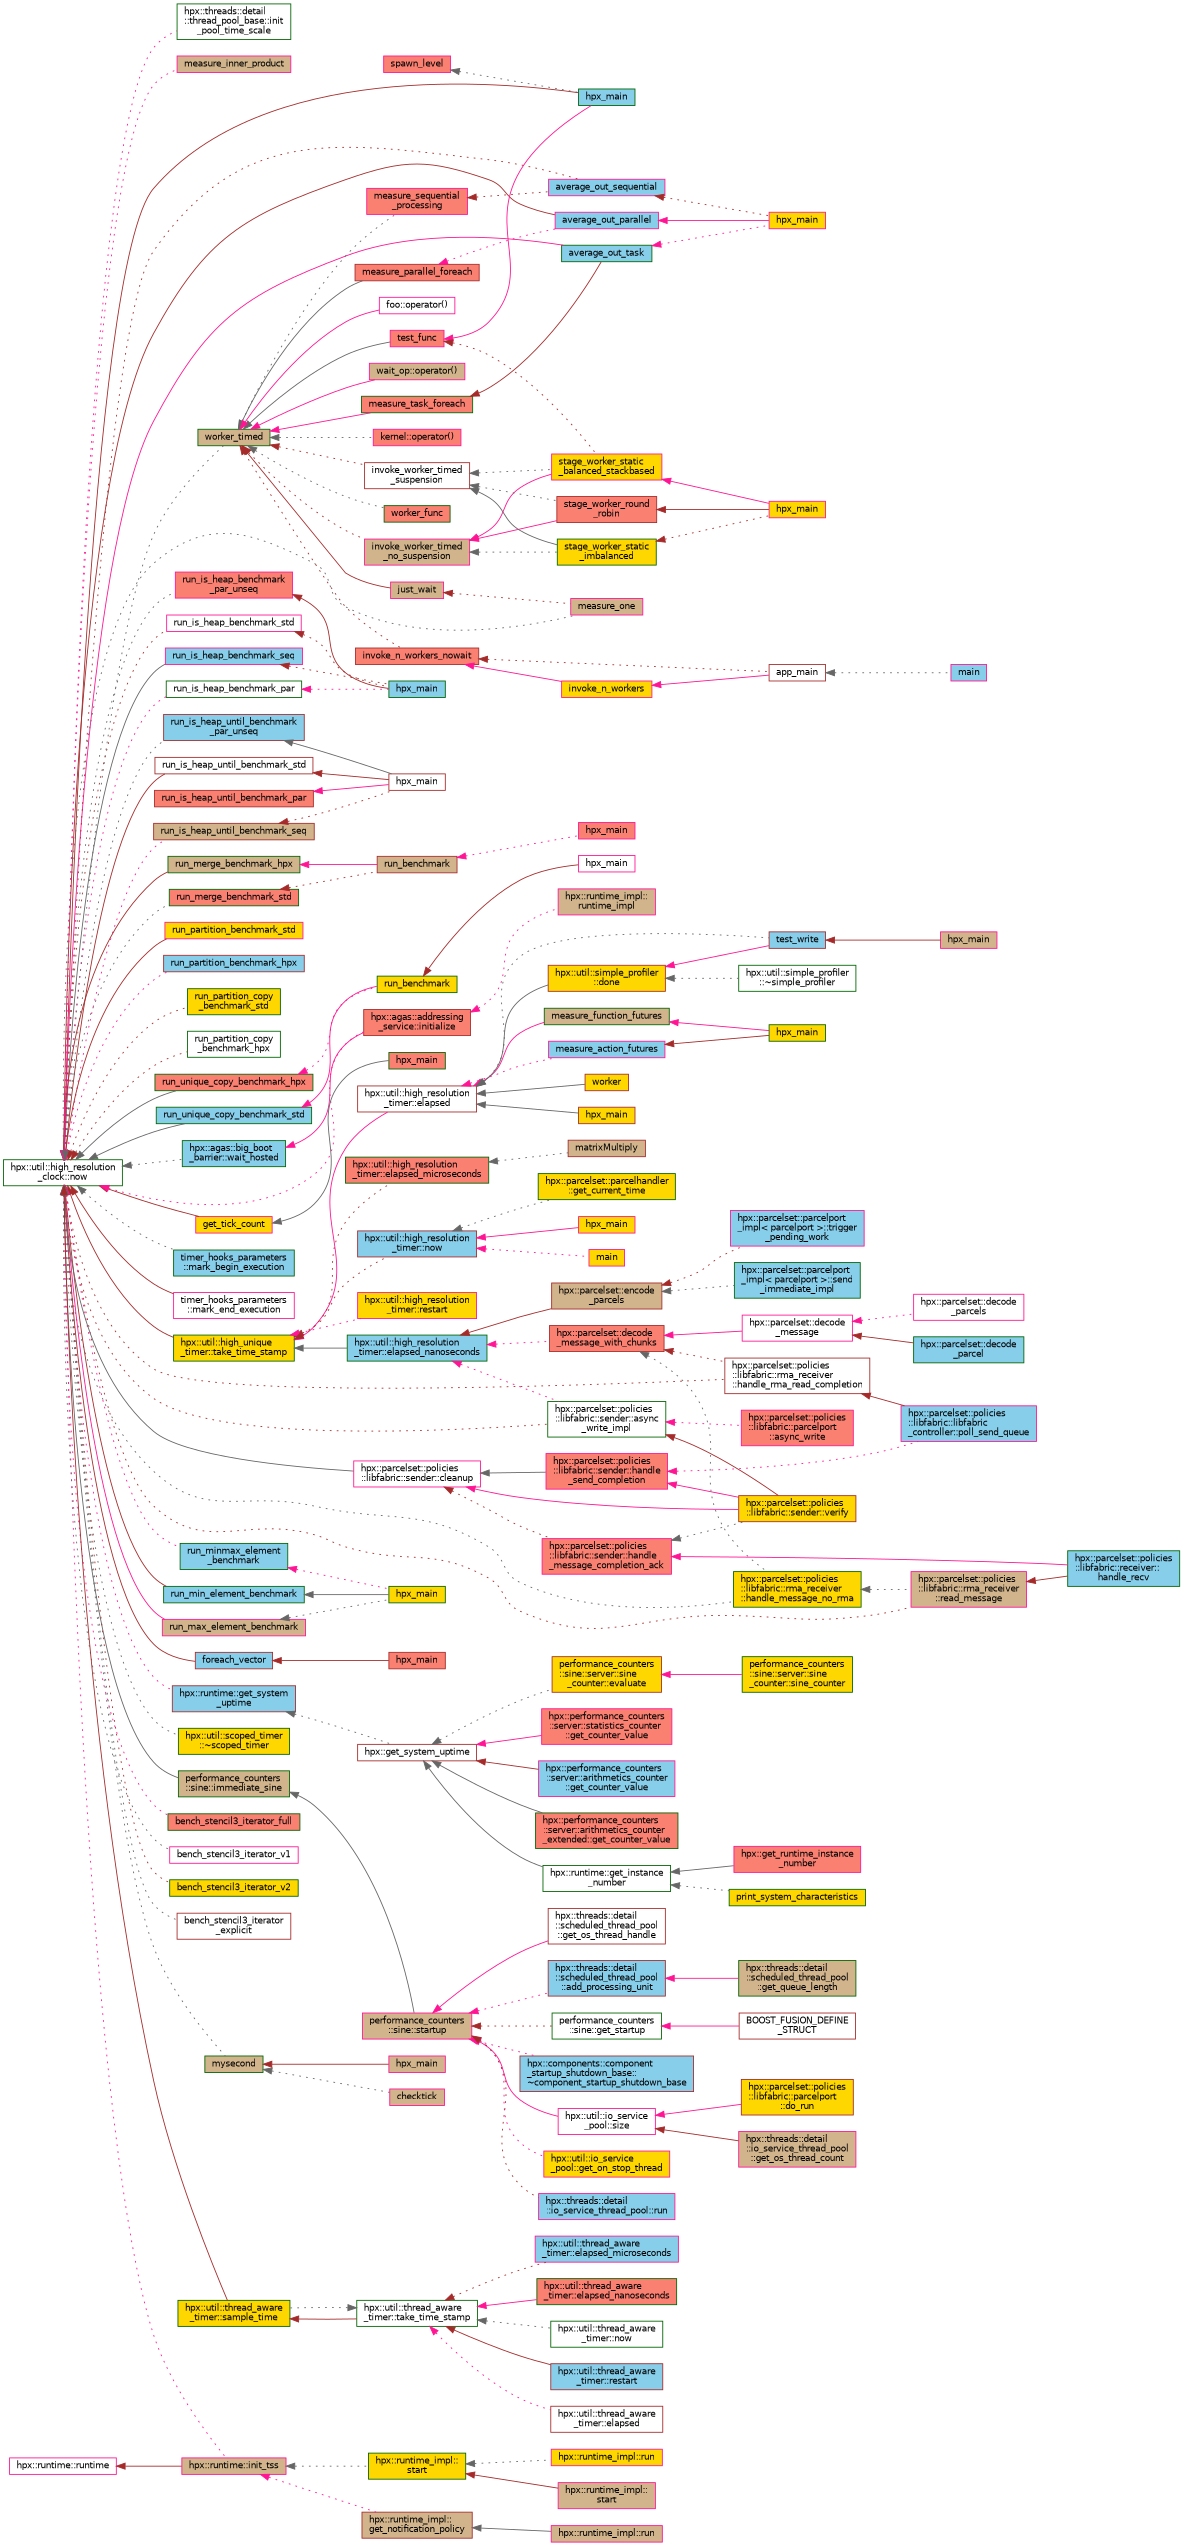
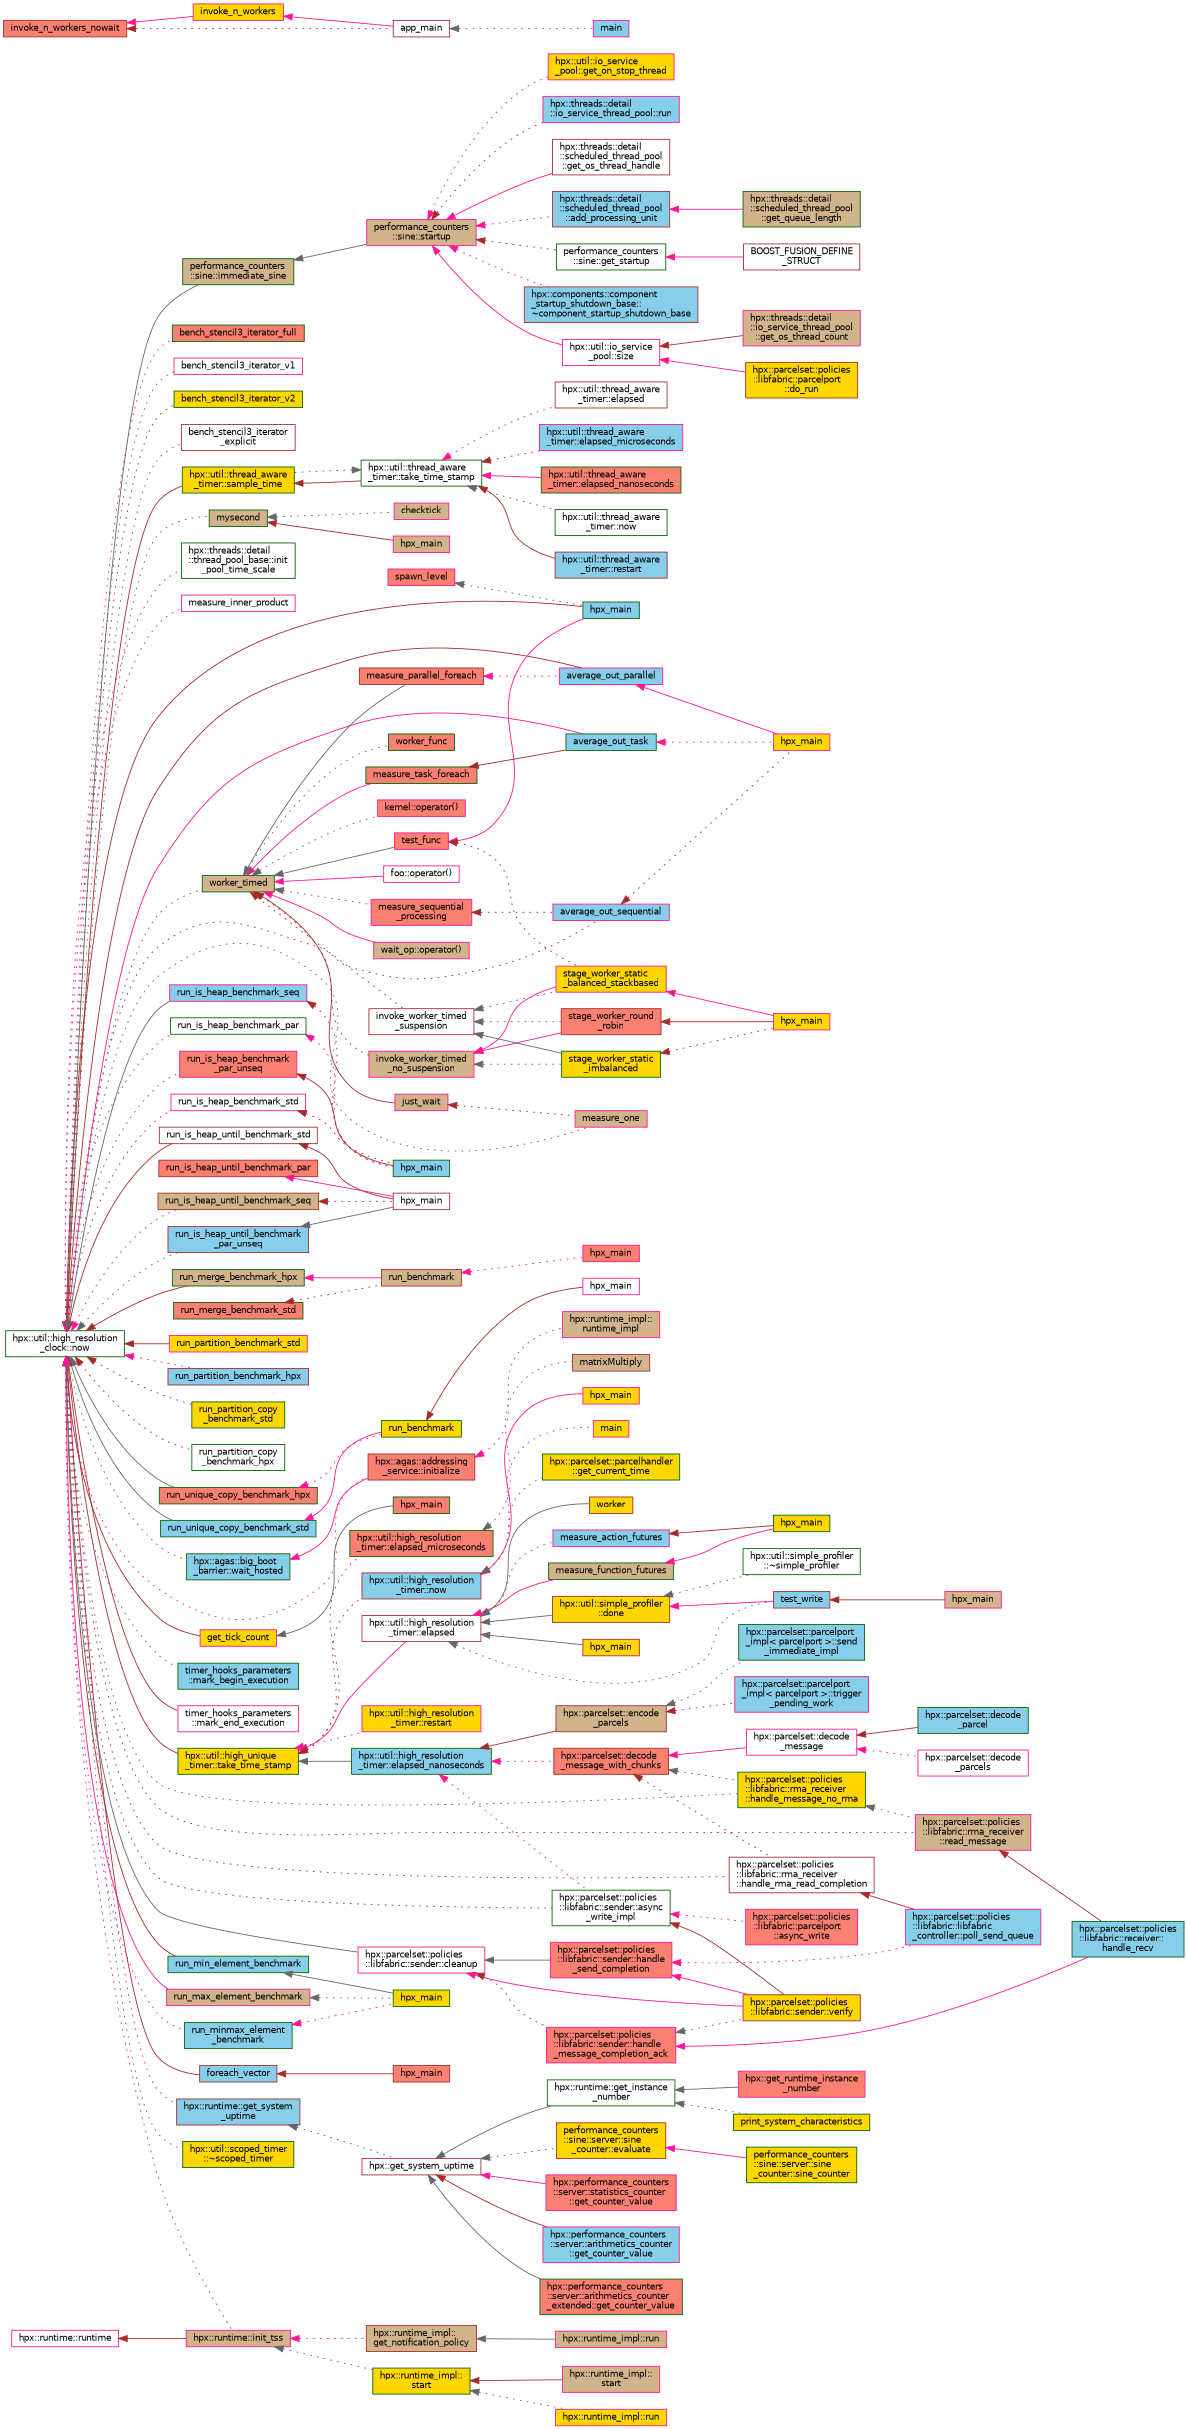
node "measure_inner_product": fillcolor tan -> white
edge "invoke_n_workers_nowait" -> "worker_timed": removed
edge "run_merge_benchmark_std" -> "hpx::util::high_resolution _clock::now": removed
